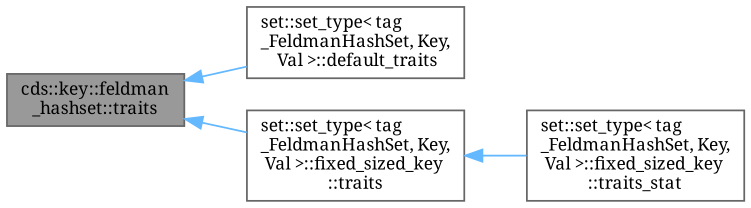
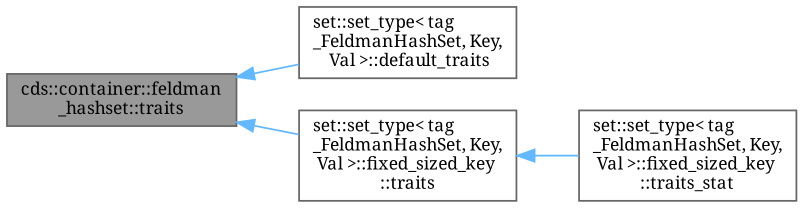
node "cds::key::feldman _hashset::traits": label "cds::key::feldman _hashset::traits" -> "cds::container::feldman _hashset::traits"
